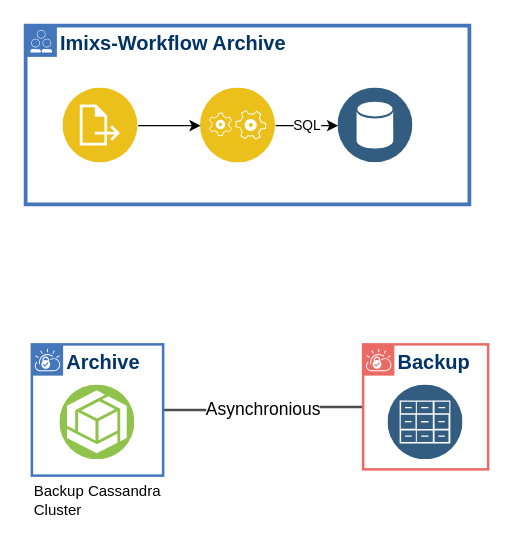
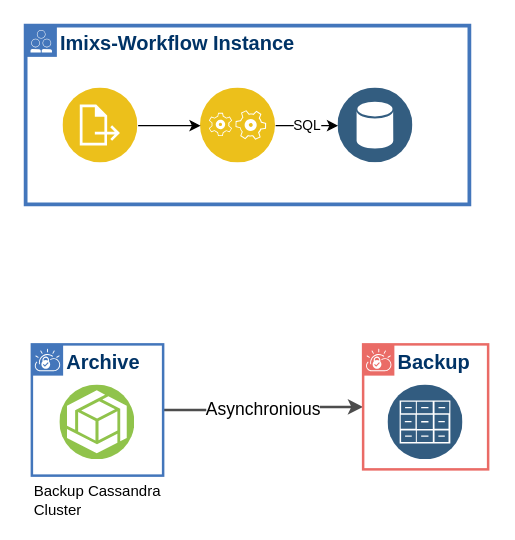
node "Imixs-Workflow Archive": label "Imixs-Workflow Archive" -> "Imixs-Workflow Instance"
edge "Backup" -- "Archive": arrowhead none -> classic
